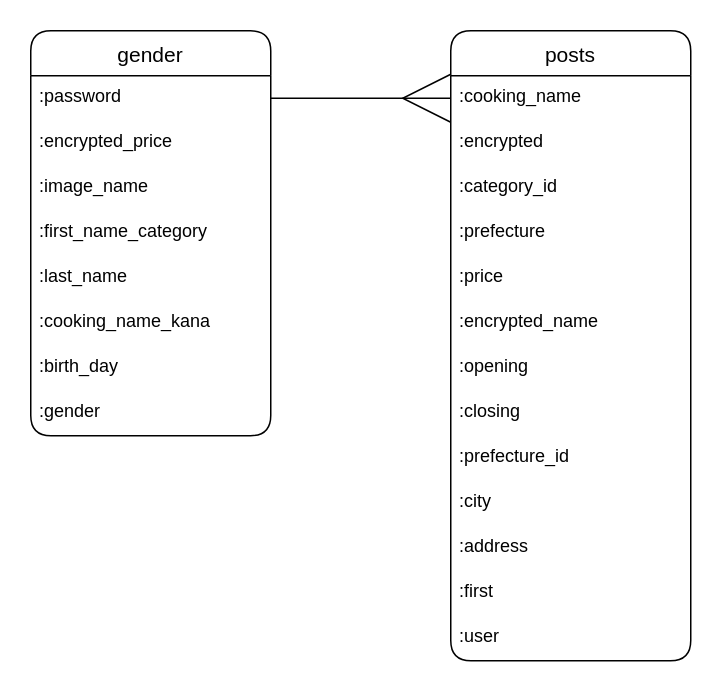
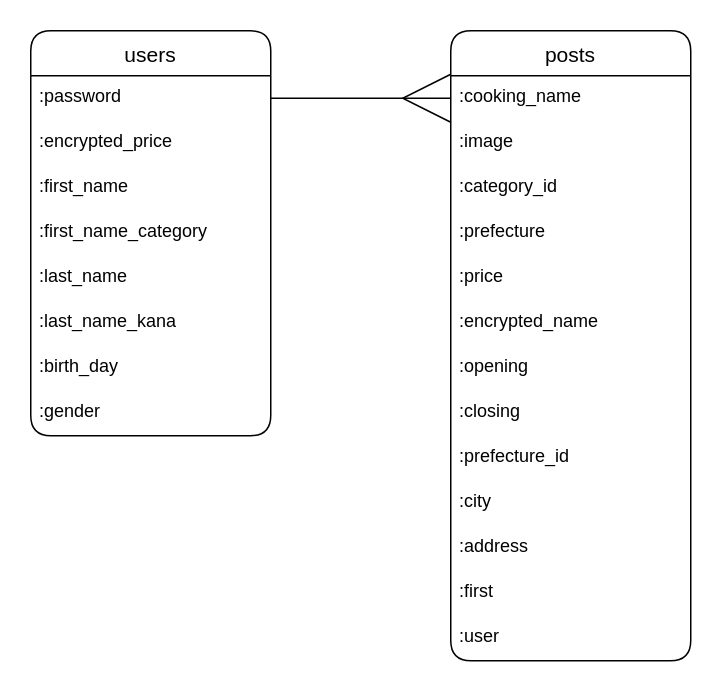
node "gender": label "gender" -> "users"
node ":encrypted": label ":encrypted" -> ":image"
node ":image_name": label ":image_name" -> ":first_name"
node ":cooking_name_kana": label ":cooking_name_kana" -> ":last_name_kana"
